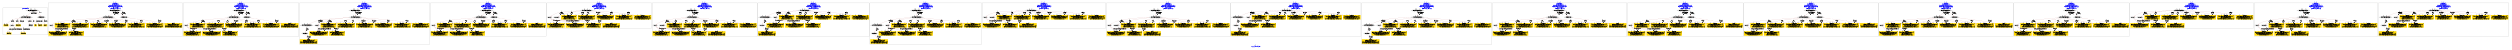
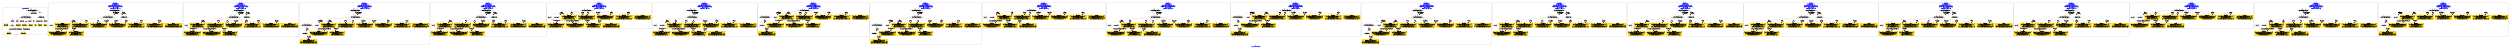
node "dimensions": added
node "technique": fillcolor lightgray -> gold
